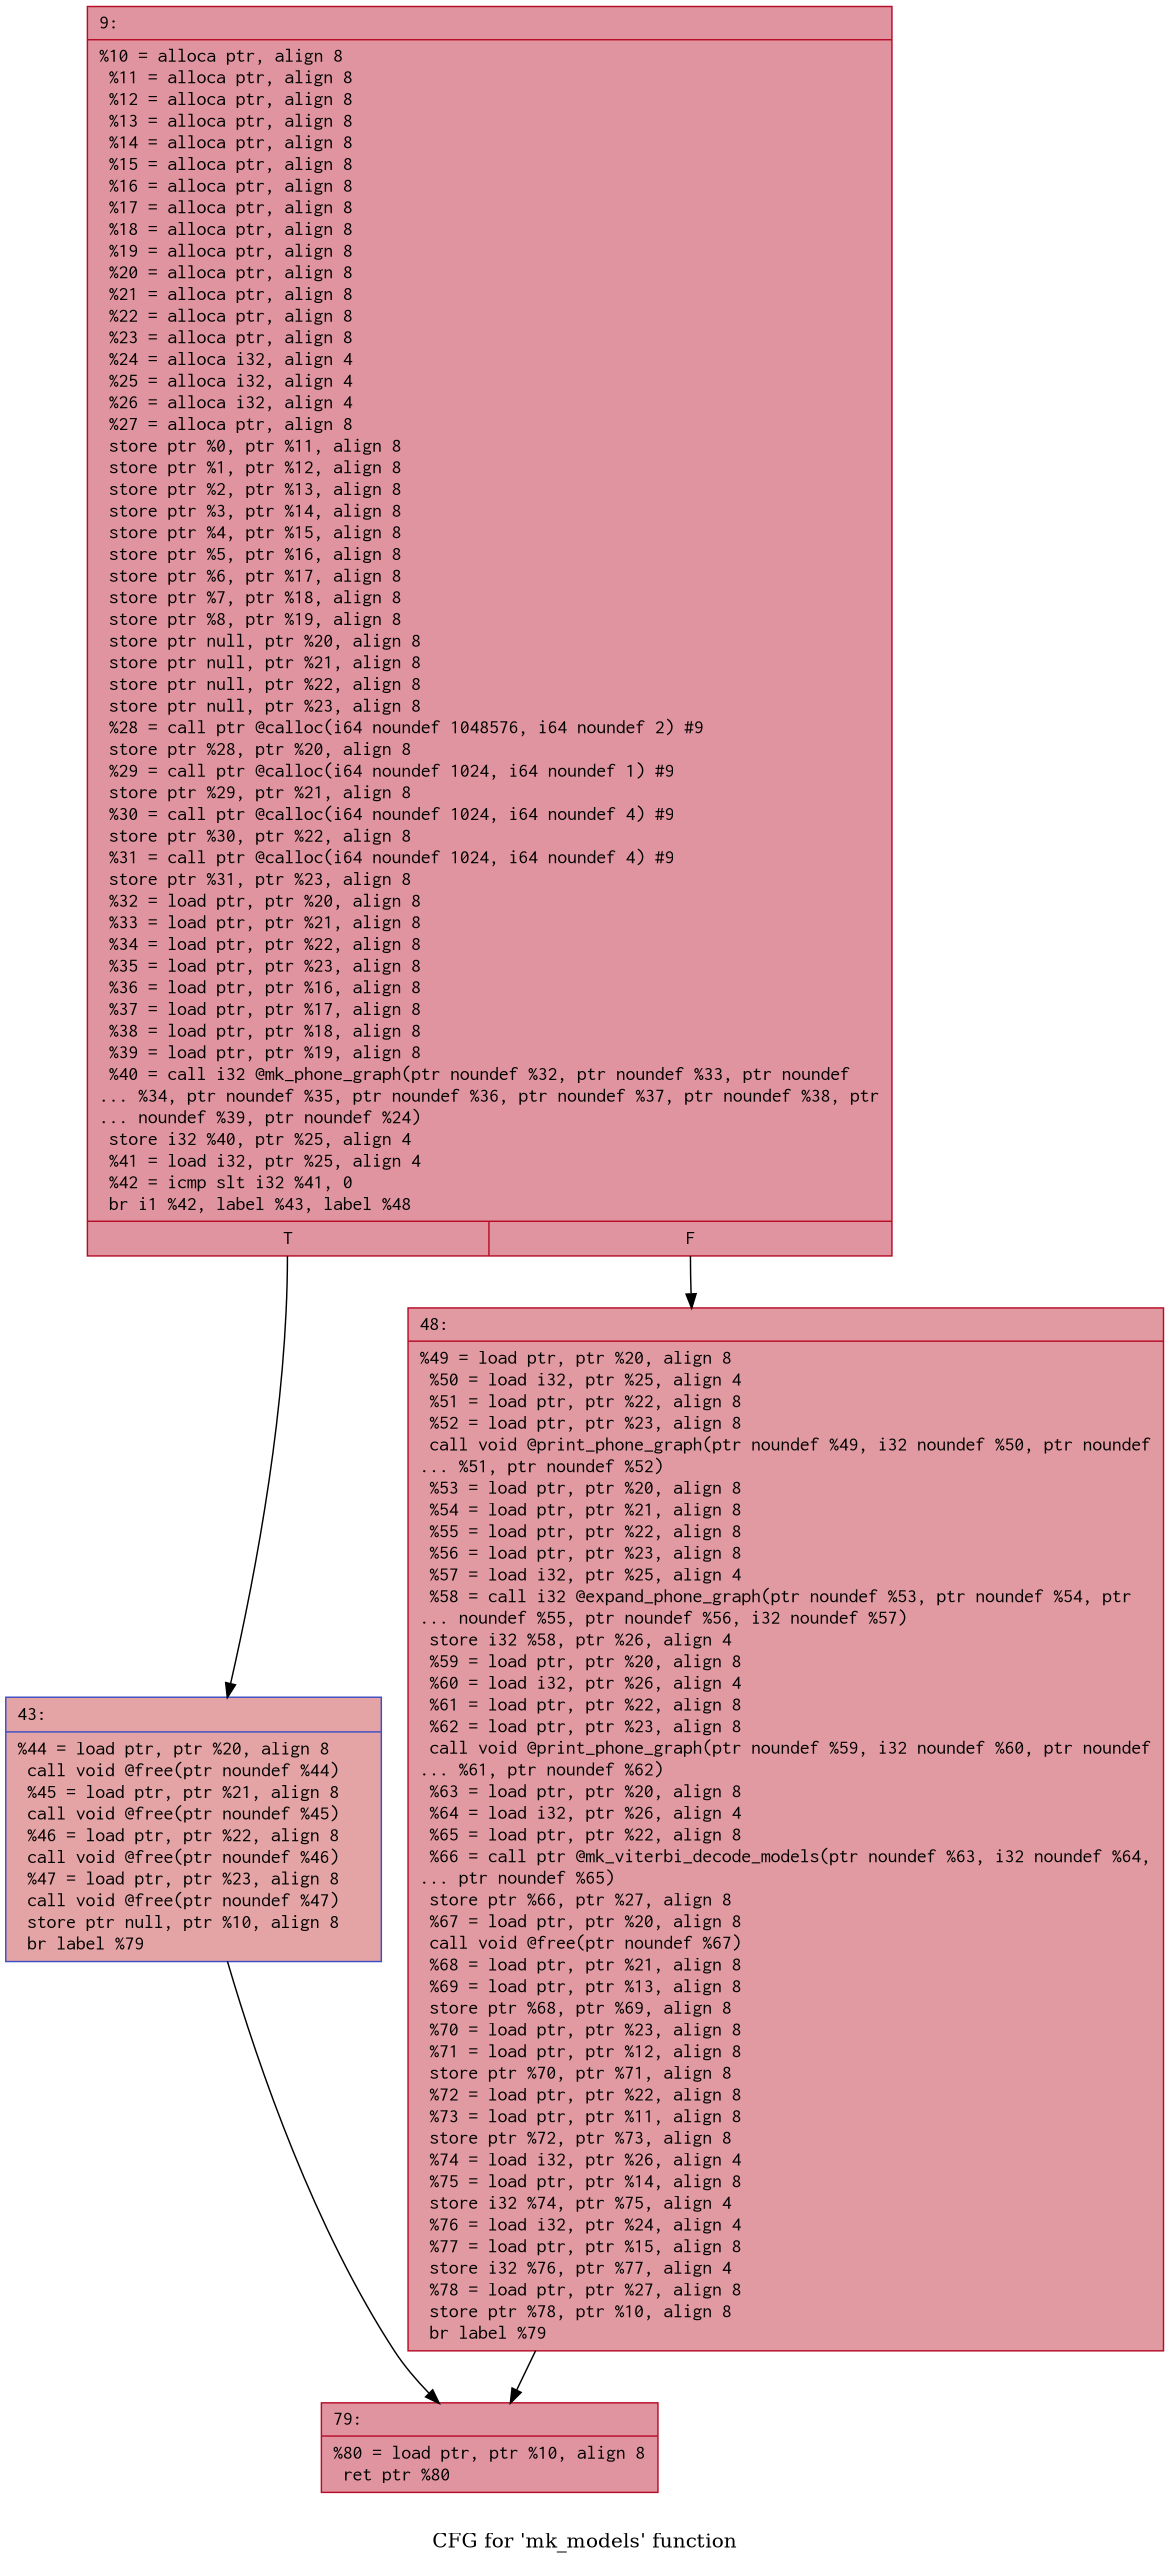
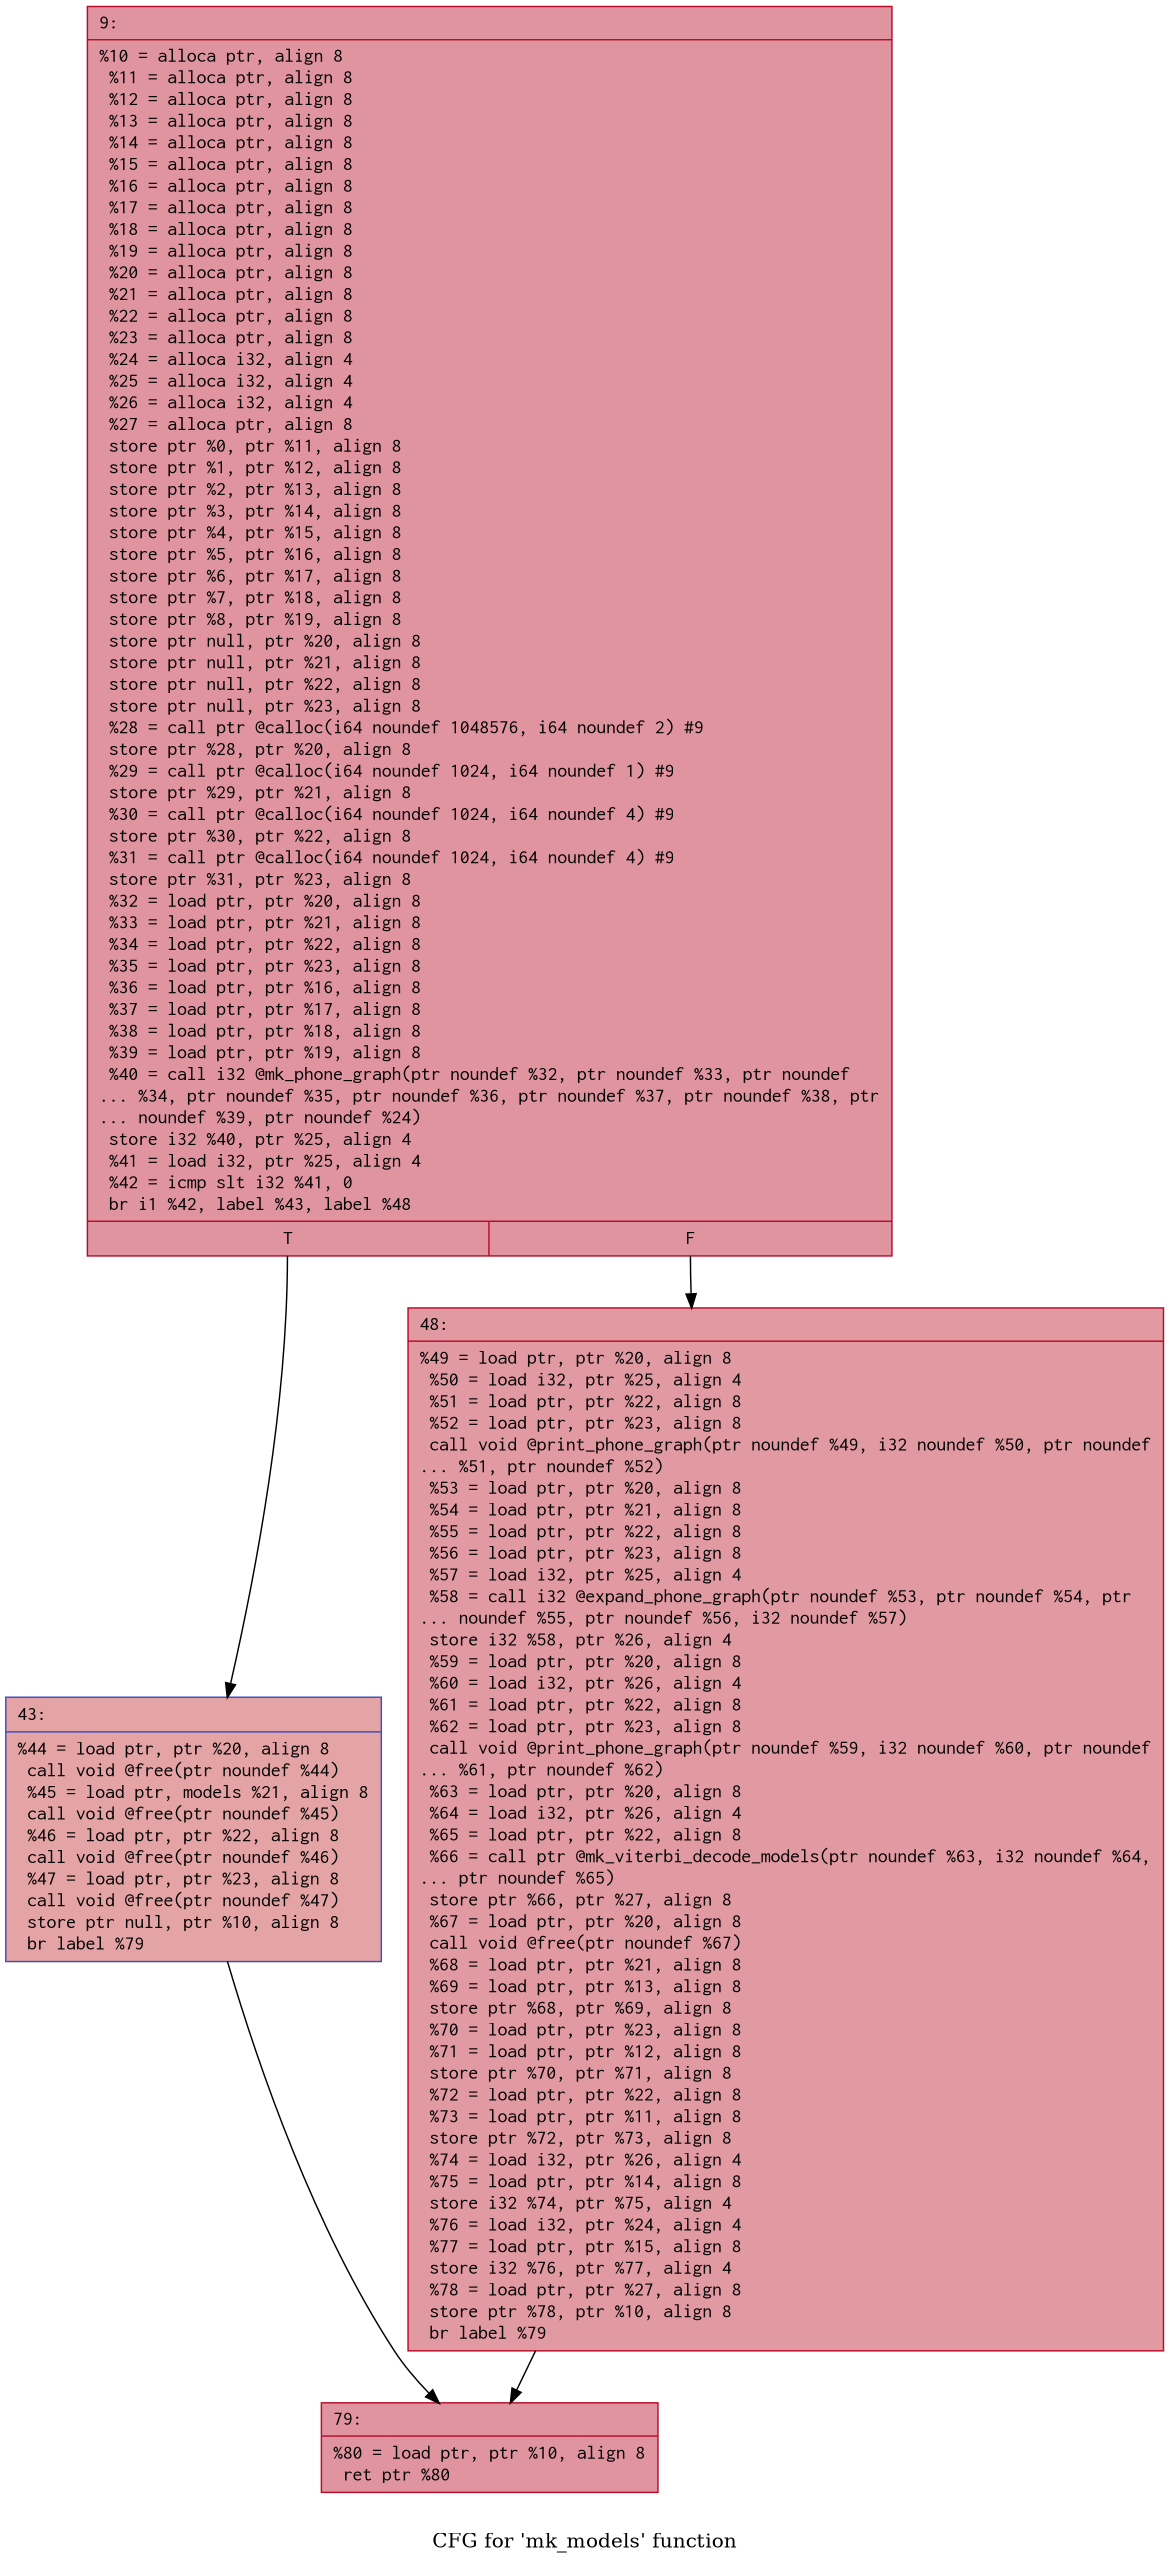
node "43:": text "%45 = load ptr, ptr %21, align 8" -> "%45 = load ptr, models %21, align 8"
